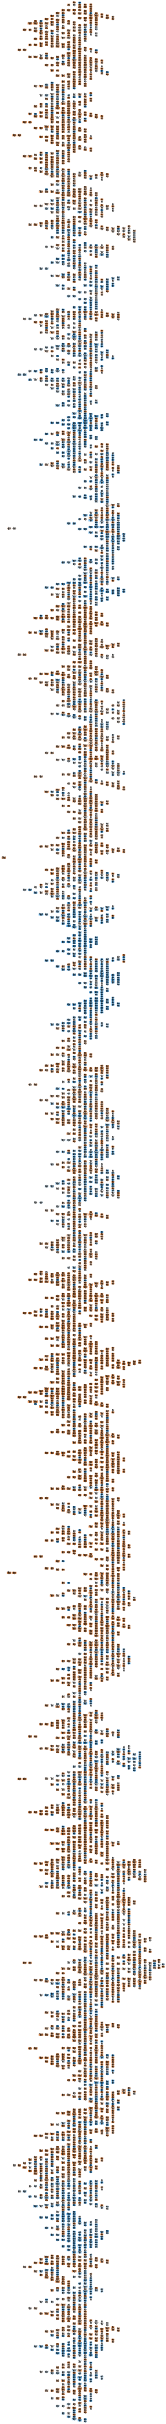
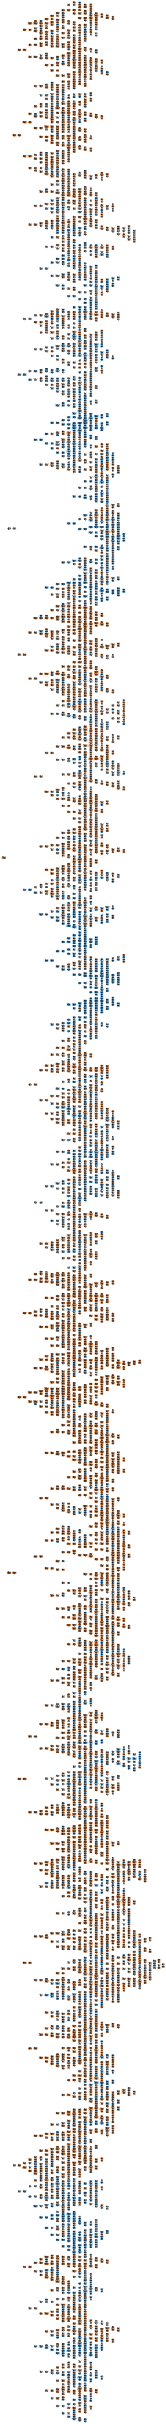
node "gini = 0.26 samples = 13 value = [2, 11] class = >50": fillcolor #5dafea -> #eeac7c
node "gini = 0.454 samples = 23 value = [15, 8] class = <=50": removed
node "gini = 0.469 samples = 16 value = [6, 10] class = >50": added
node "gini = 0.0 samples = 89 value = [89, 0] class = <=50": added
node "gini = 0.0 samples = 15 value = [0, 15] class = >50": fillcolor #399de5 -> #fbebe0
node "gini = 0.375 samples = 12 value = [3, 9] class = >50": added
